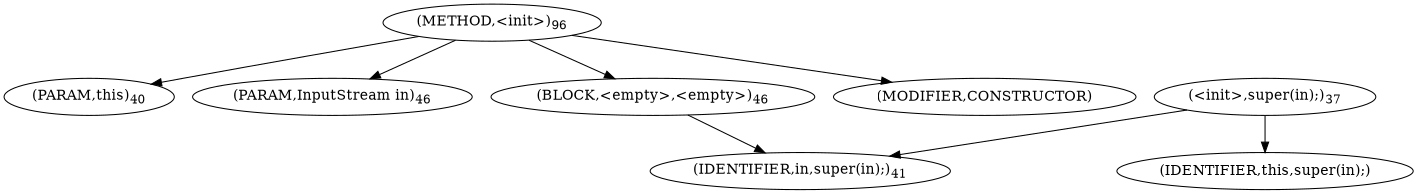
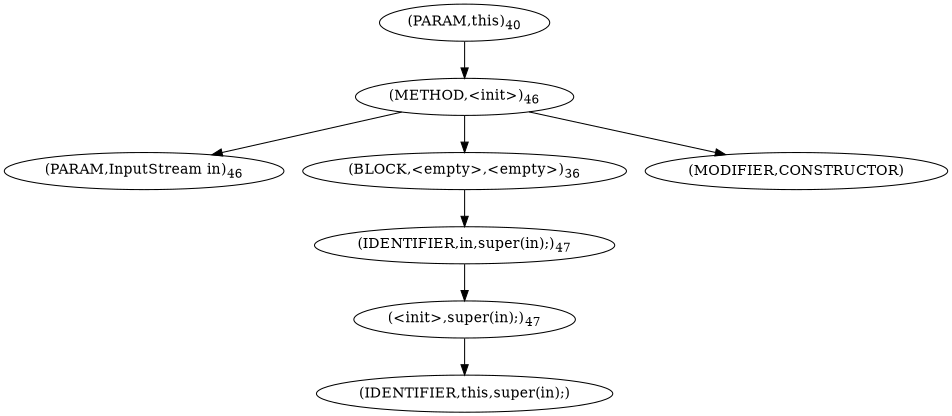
node "(METHOD,<init>)": text "96" -> "46"
edge "(METHOD,<init>)" -> "(PARAM,this)": reversed
node "(BLOCK,<empty>,<empty>)": text "46" -> "36"
node "(<init>,super(in);)": text "37" -> "47"
edge "(<init>,super(in);)" -> "(IDENTIFIER,in,super(in);)": reversed
node "(IDENTIFIER,in,super(in);)": text "41" -> "47"
